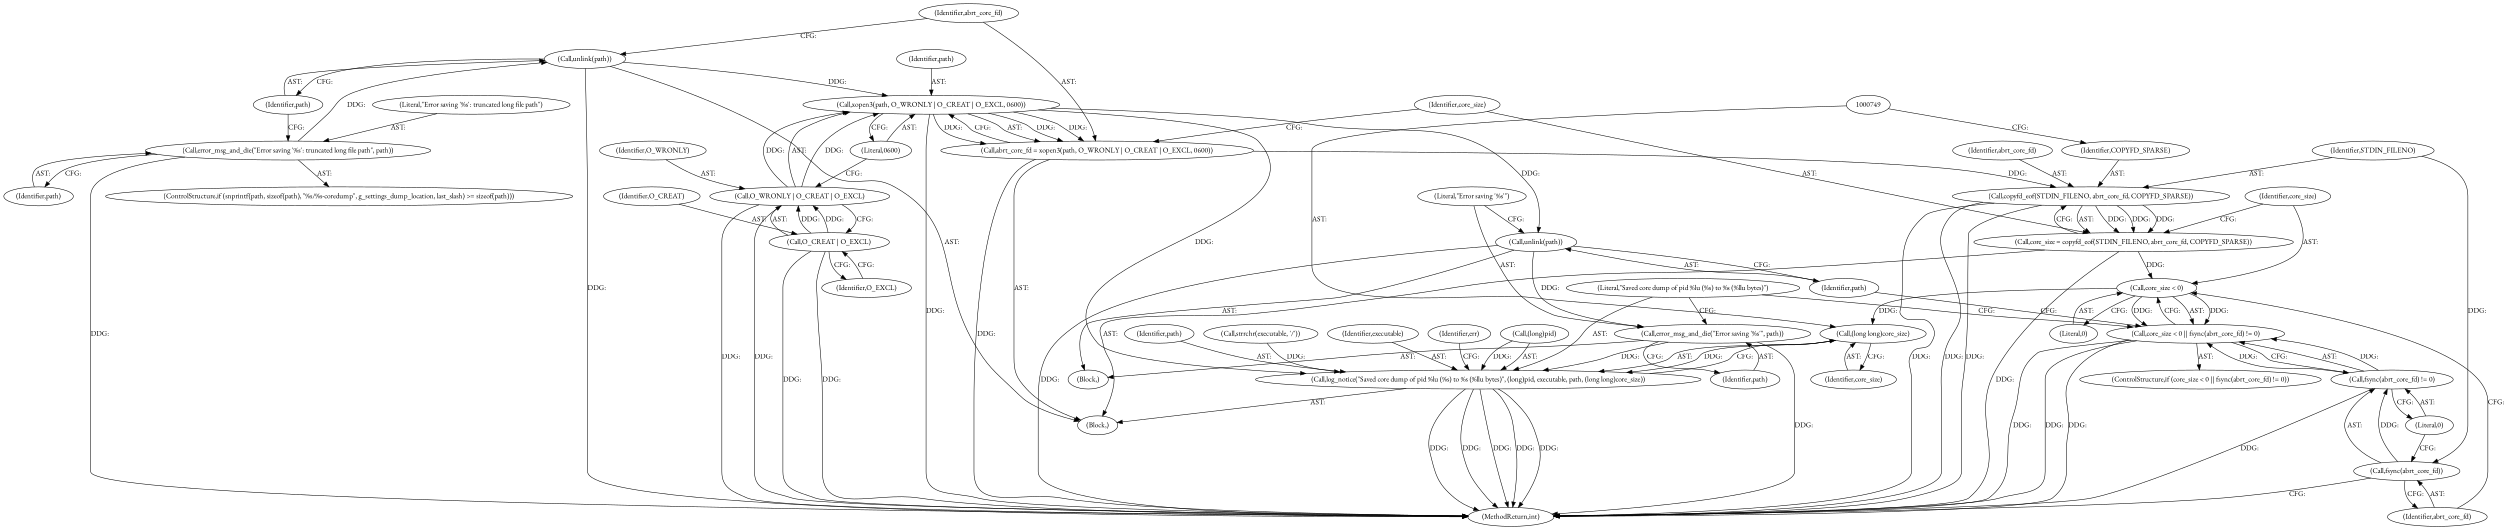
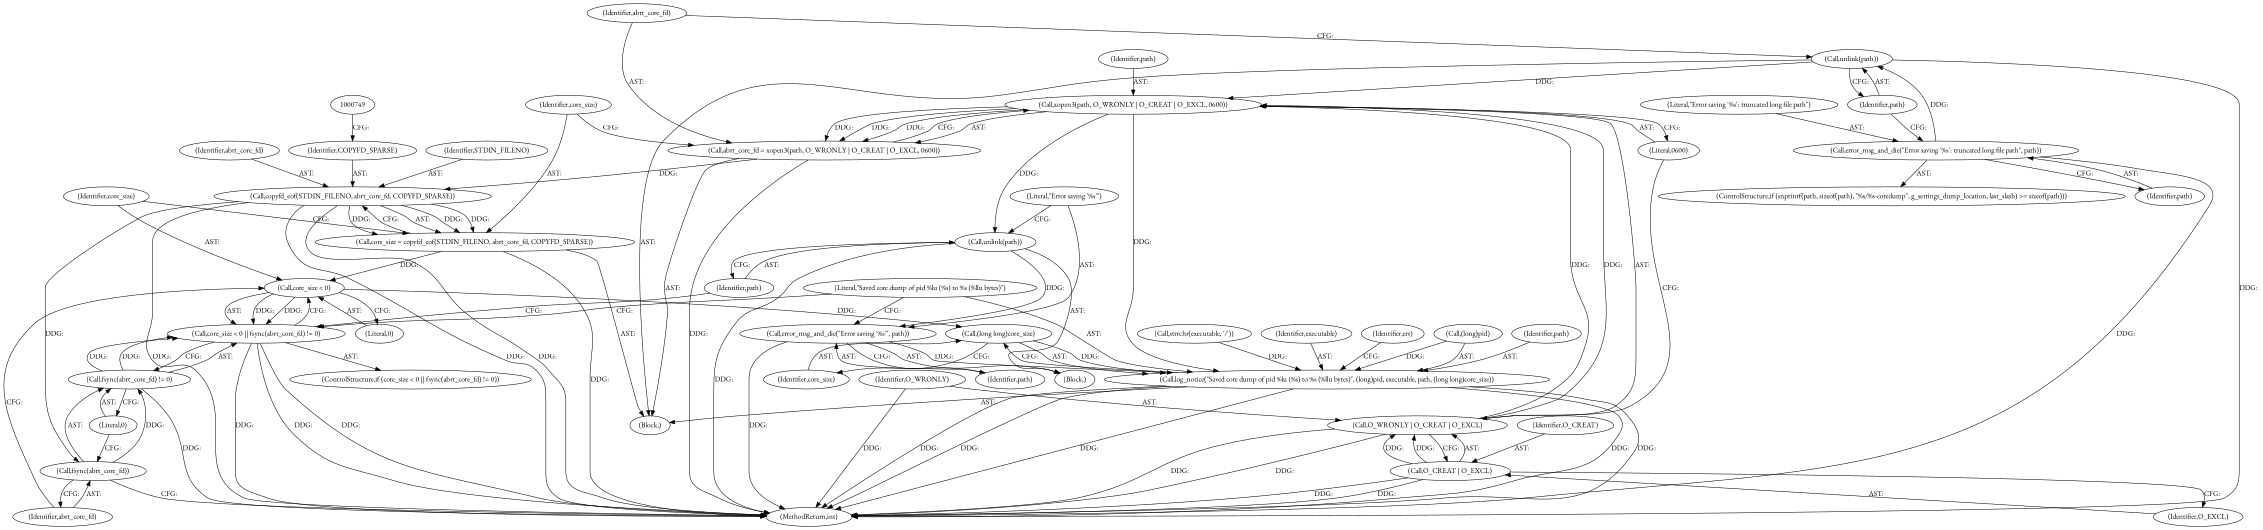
edge "1000749" -> "(Call,(long long)core_size)": removed, label "AST:"
edge "(Identifier,O_EXCL)" -> "(Call,O_CREAT | O_EXCL)": label "CFG: " -> "AST: "
edge "(Identifier,STDIN_FILENO)" -> "(Call,fsync(abrt_core_fd))": now "(Call,copyfd_eof(STDIN_FILENO, abrt_core_fd, COPYFD_SPARSE))" -> "(Call,fsync(abrt_core_fd))"
edge "(Call,xopen3(path, O_WRONLY | O_CREAT | O_EXCL, 0600))" -> "(MethodReturn,int)": now "(Identifier,O_WRONLY)" -> "(MethodReturn,int)"
